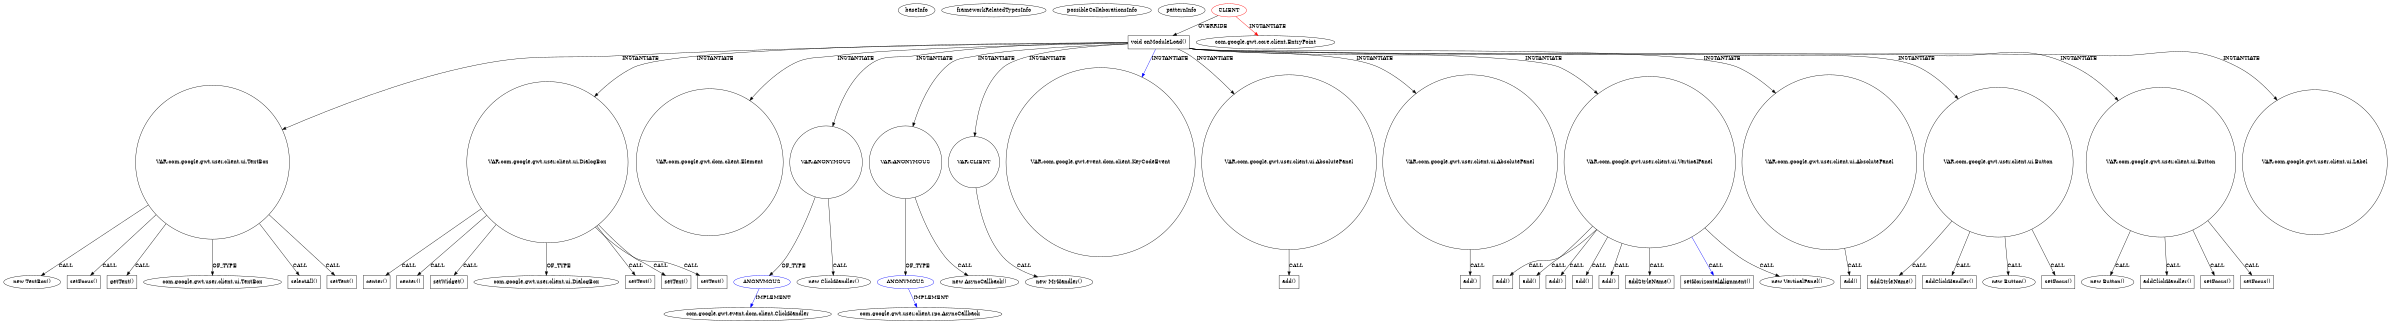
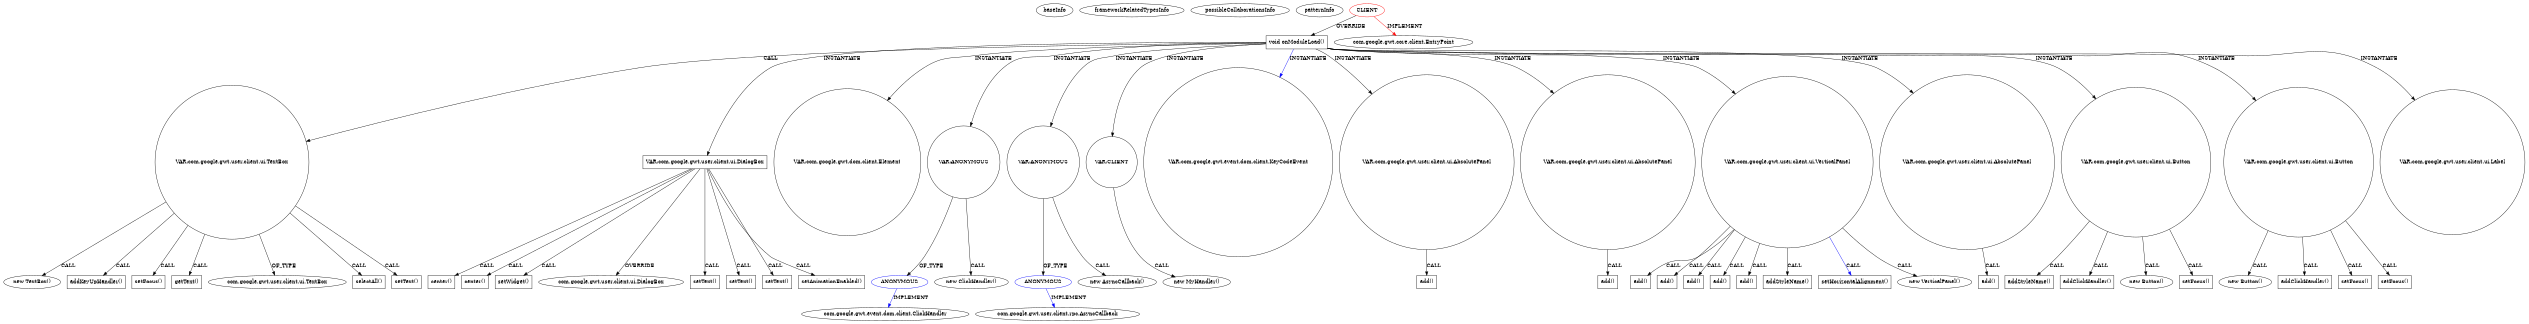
edge "CLIENT" -> "com.google.gwt.core.client.EntryPoint": label "INSTANTIATE" -> "IMPLEMENT"
edge "void onModuleLoad()" -> "VAR:com.google.gwt.user.client.ui.TextBox": label "INSTANTIATE" -> "CALL"
node "VAR:com.google.gwt.user.client.ui.DialogBox": shape circle -> box
edge "VAR:com.google.gwt.user.client.ui.DialogBox" -> "com.google.gwt.user.client.ui.DialogBox": label "OF_TYPE" -> "OVERRIDE"
node "addKeyUpHandler()": added
node "setAnimationEnabled()": added
